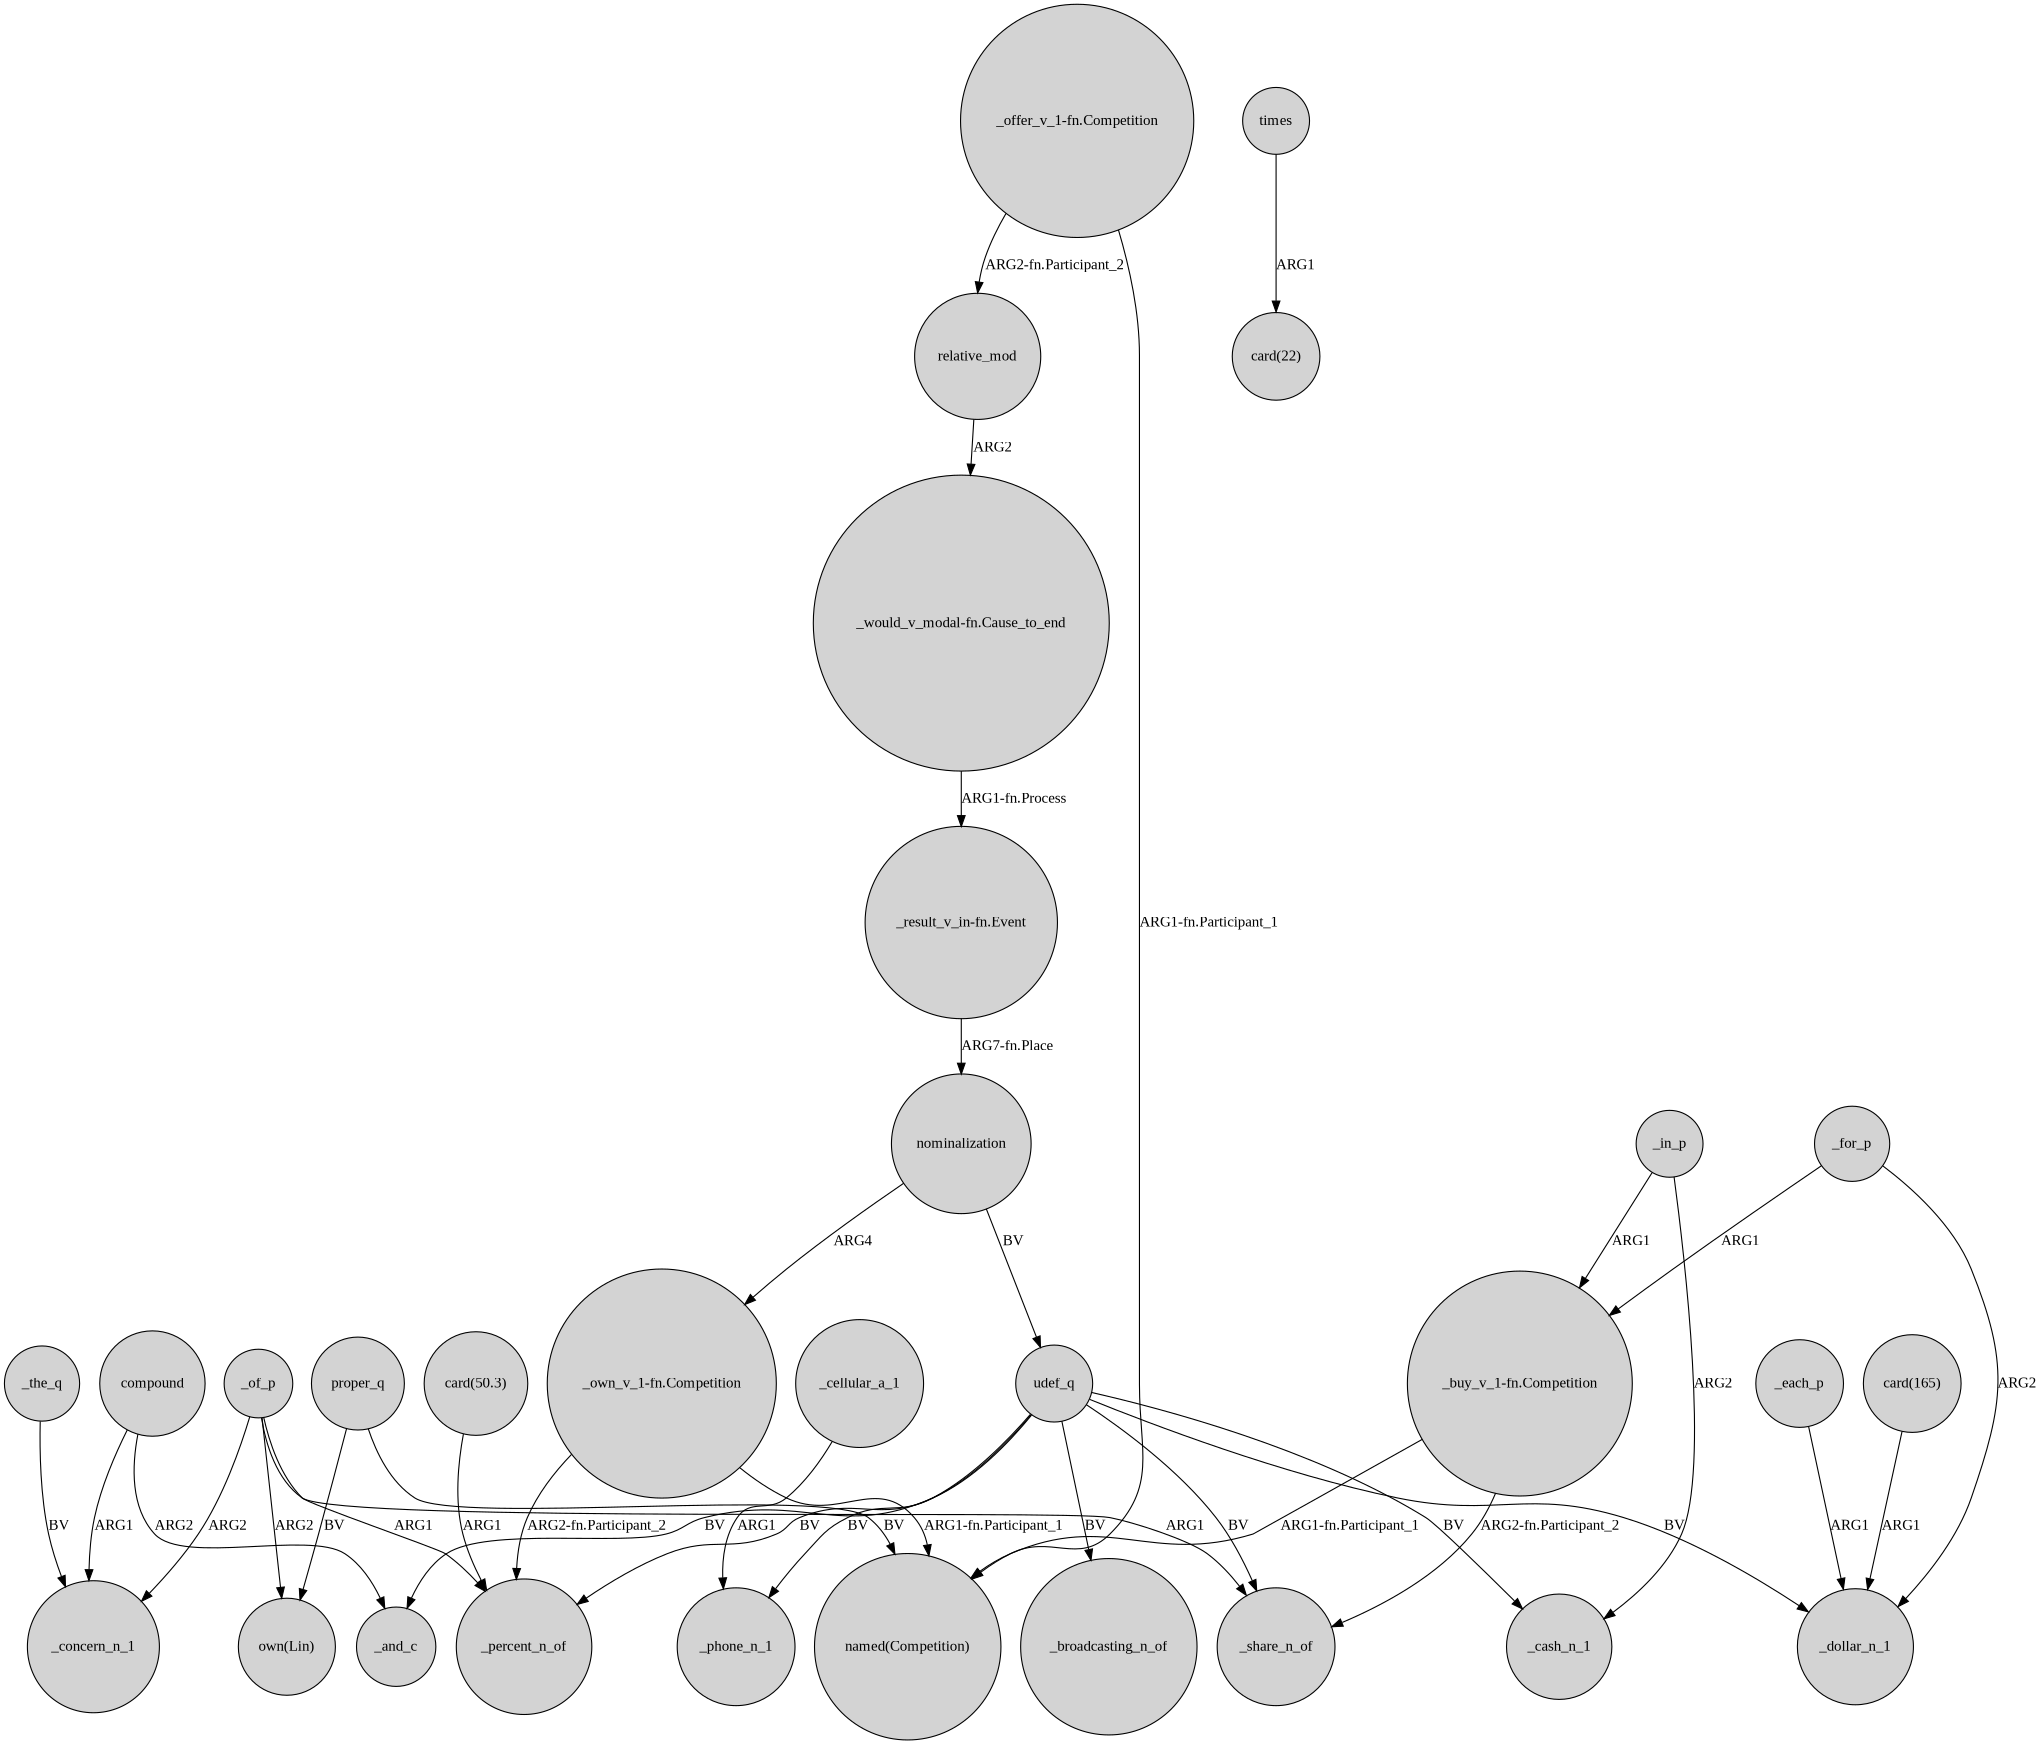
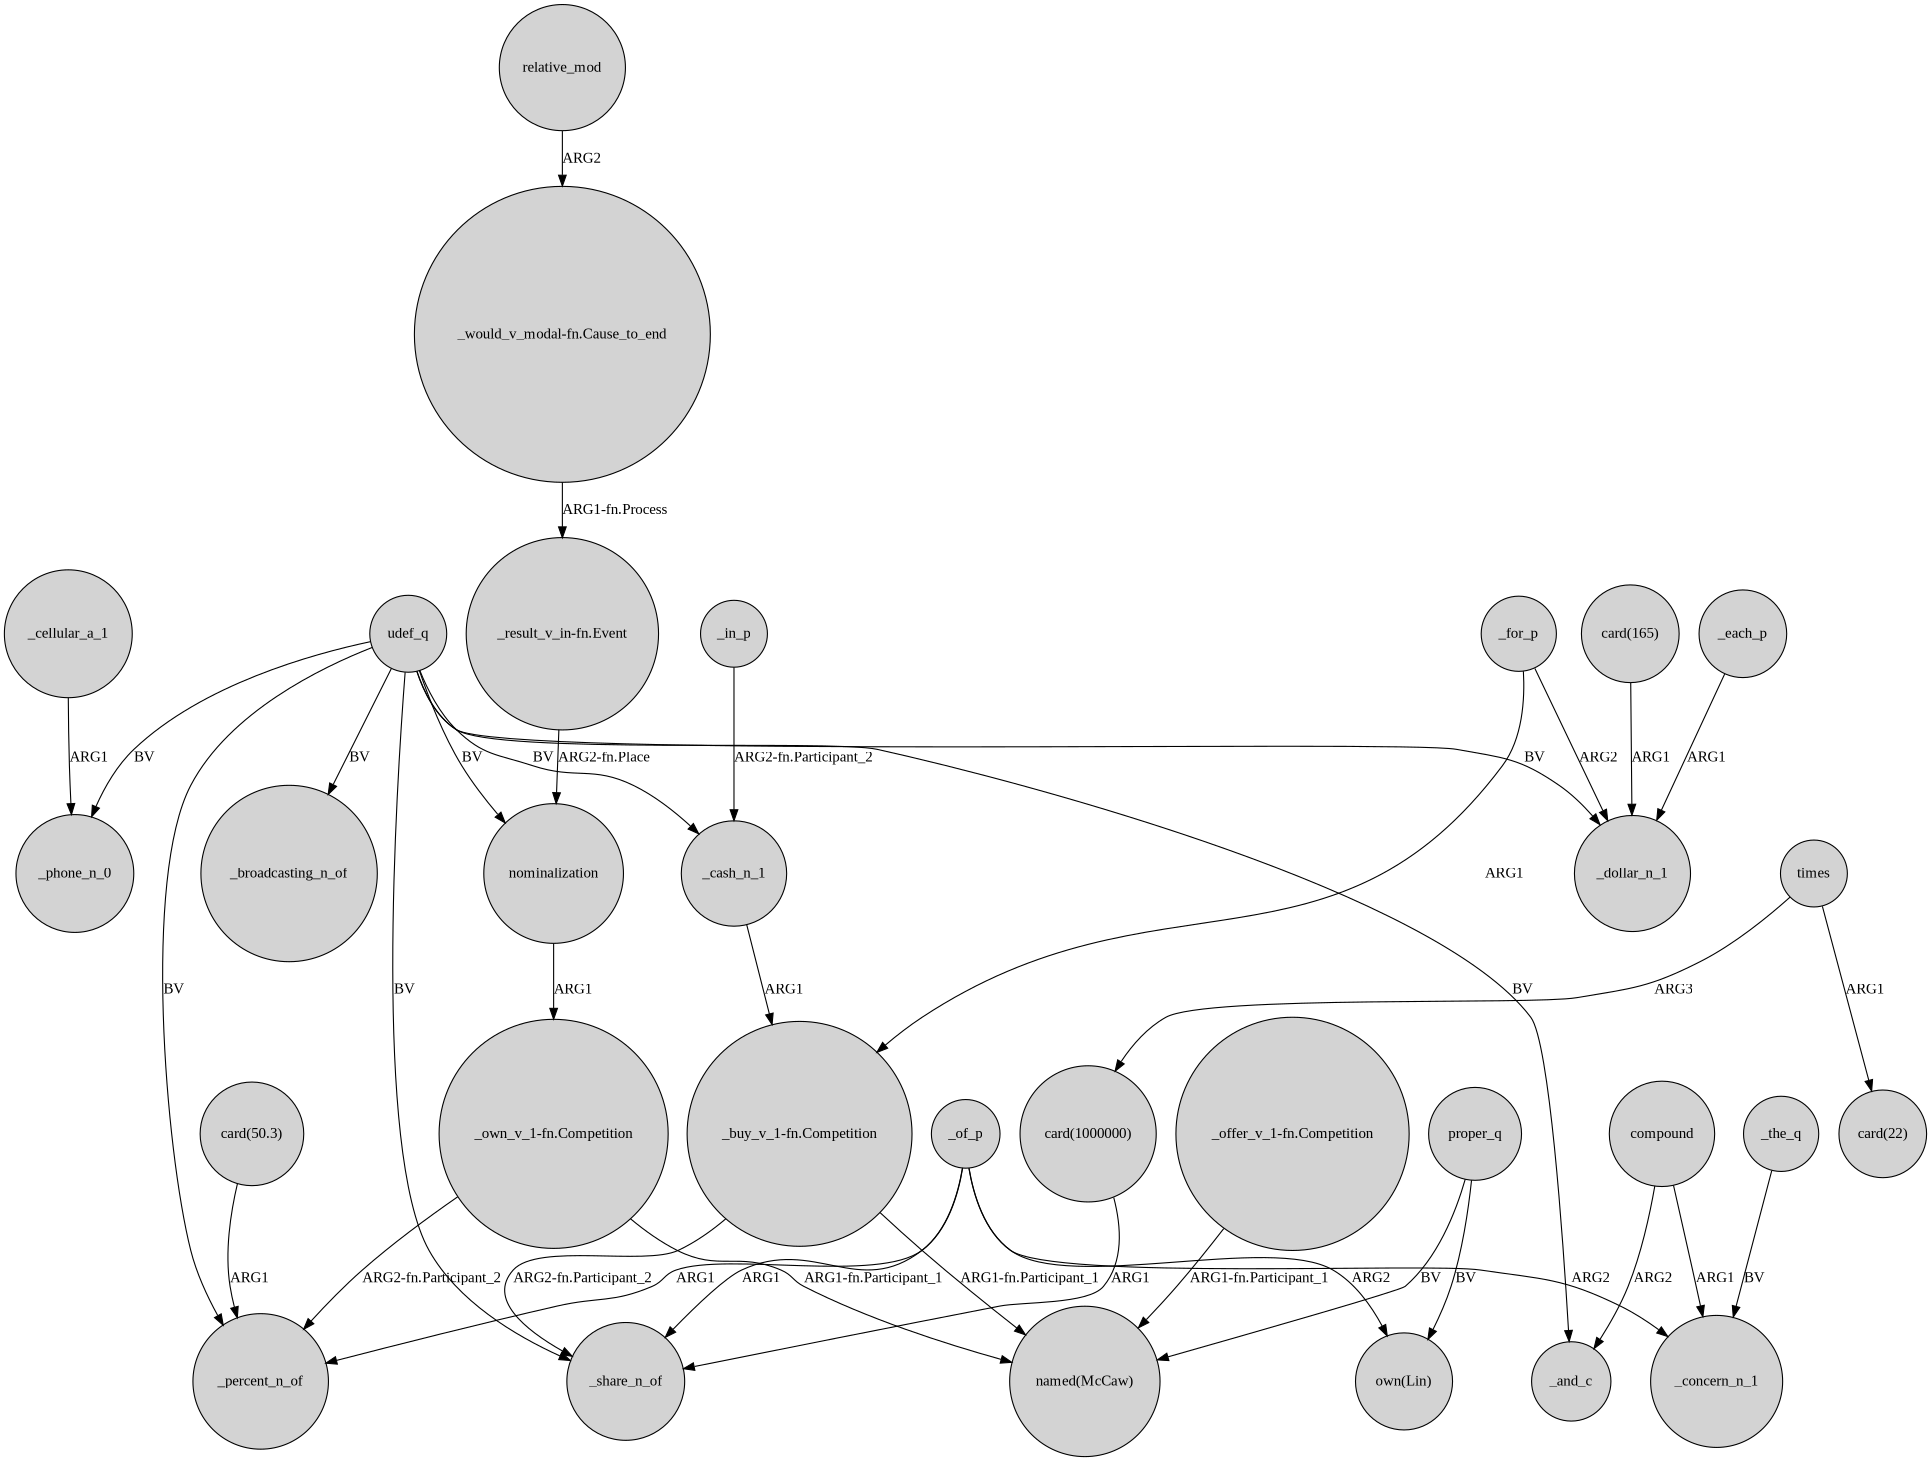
edge "_offer_v_1-fn.Competition" -> "relative_mod": removed, label "ARG2-fn.Participant_2"
edge "_result_v_in-fn.Event" -> "nominalization": label "ARG7-fn.Place" -> "ARG2-fn.Place"
node "card(1000000)": added
edge "_in_p" -> "_buy_v_1-fn.Competition": now "_cash_n_1" -> "_buy_v_1-fn.Competition"
edge "nominalization" -> "_own_v_1-fn.Competition": label "ARG4" -> "ARG1"
edge "nominalization" -> "udef_q": reversed
edge "_in_p" -> "_cash_n_1": label "ARG2" -> "ARG2-fn.Participant_2"
node "_phone_n_1": label "_phone_n_1" -> "_phone_n_0"
node "named(Competition)": label "named(Competition)" -> "named(McCaw)"
